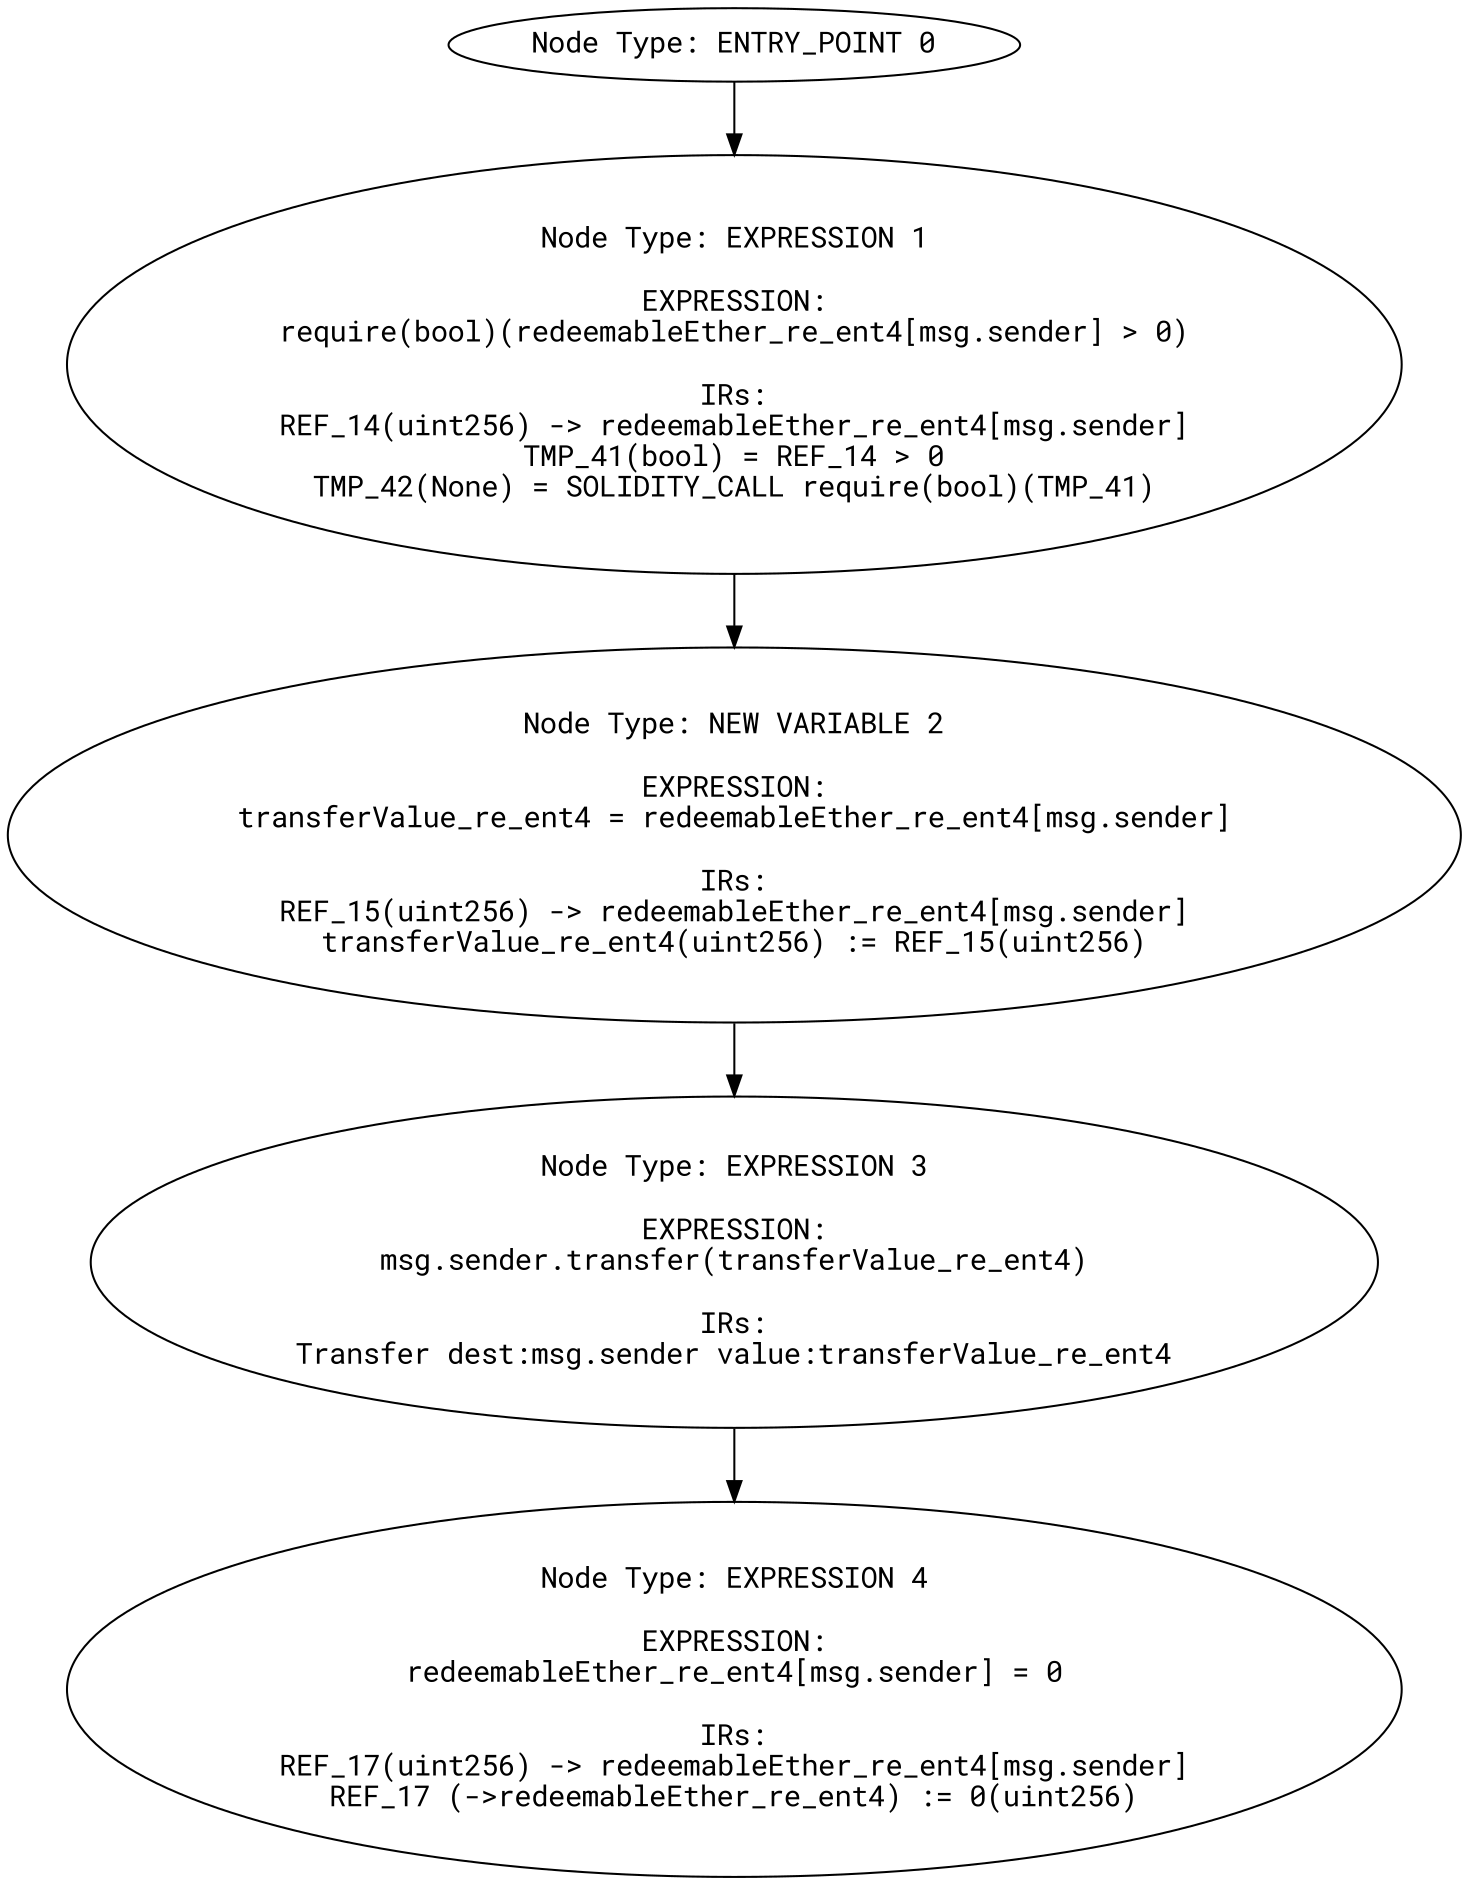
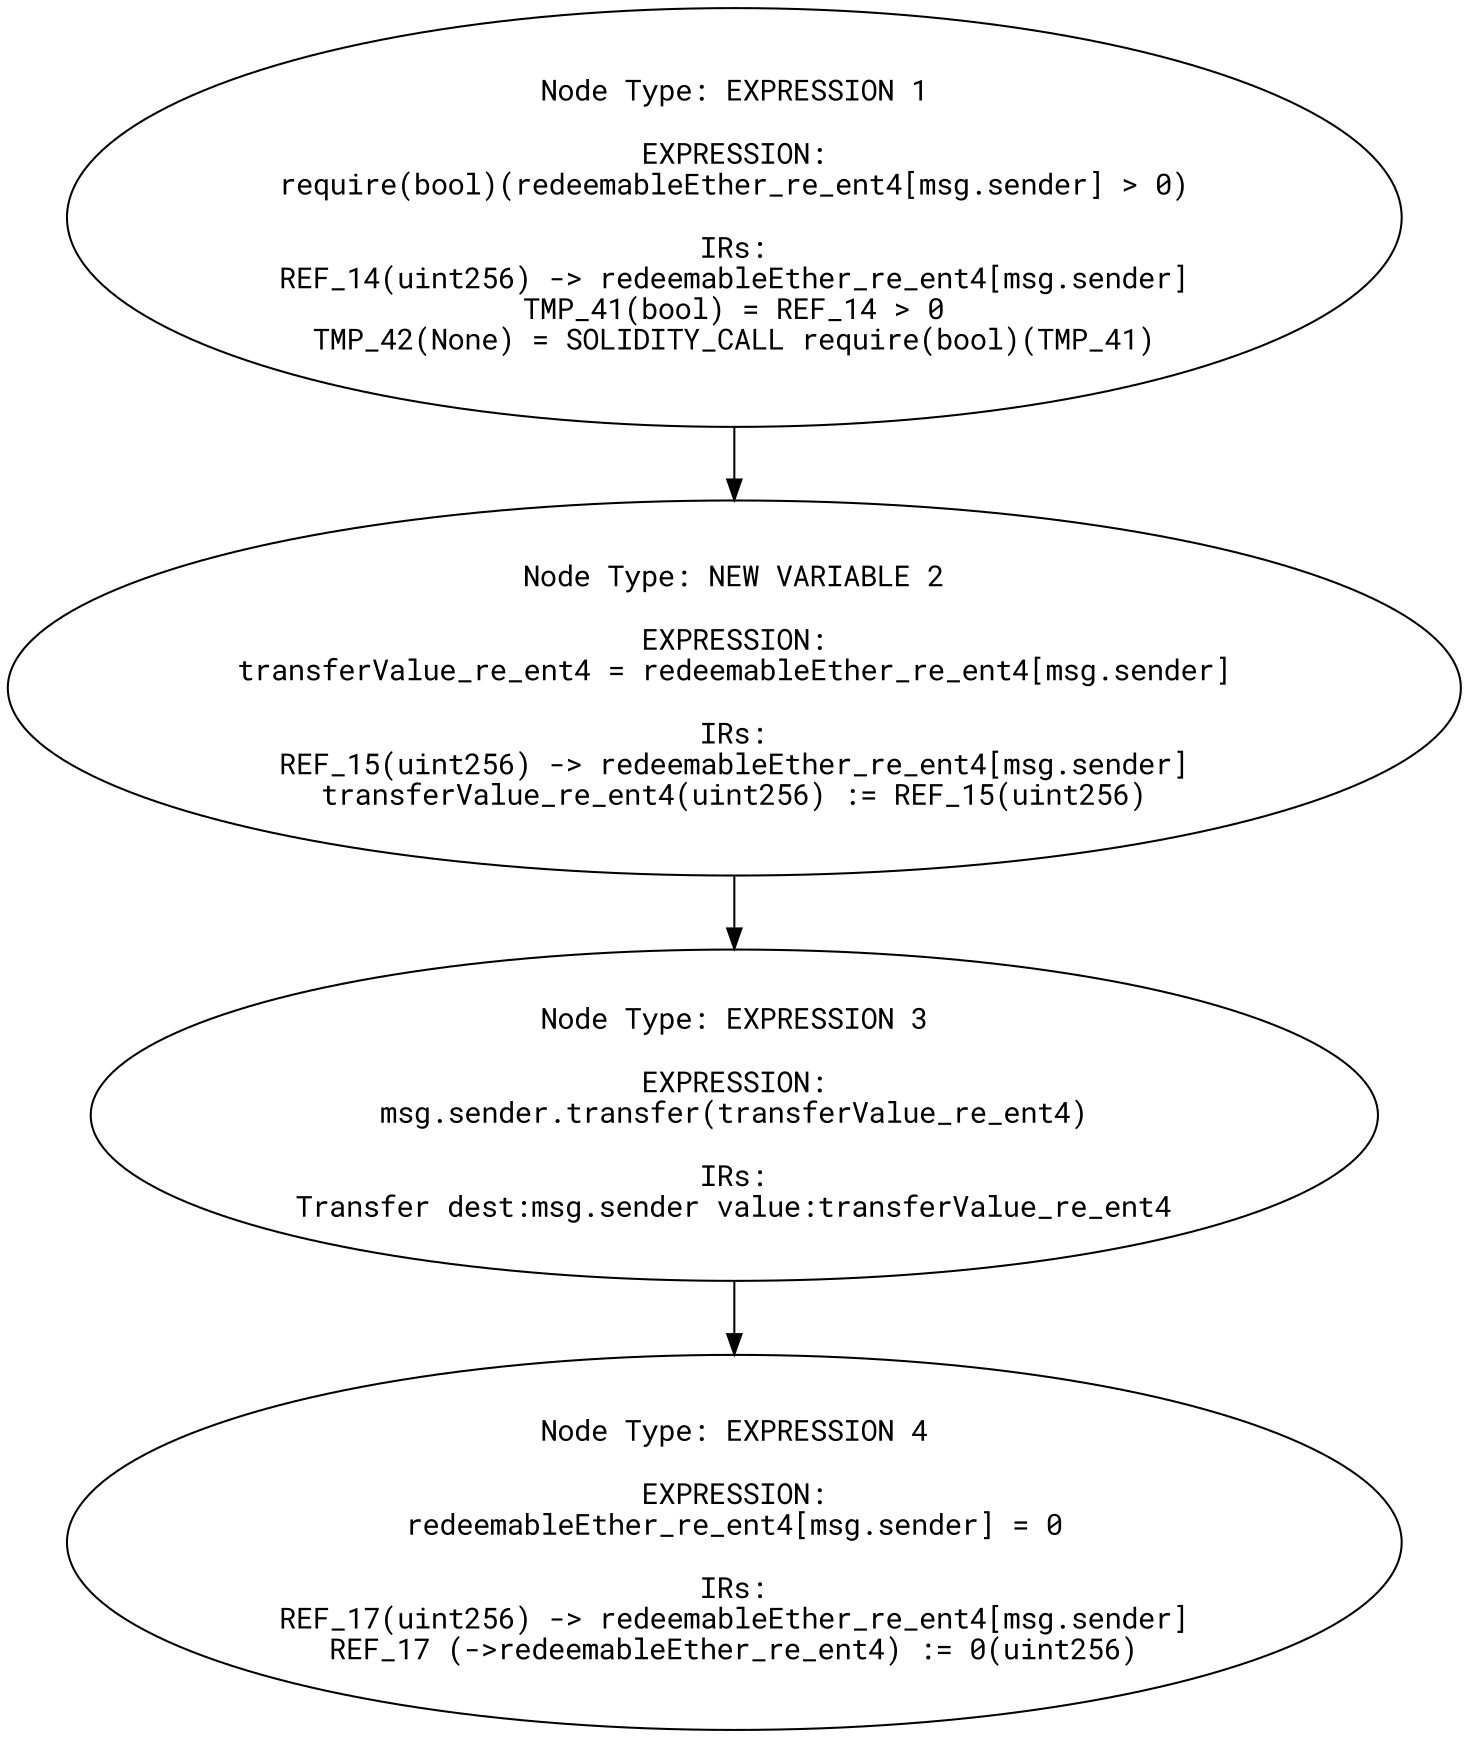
node "Node Type: ENTRY_POINT 0": removed
